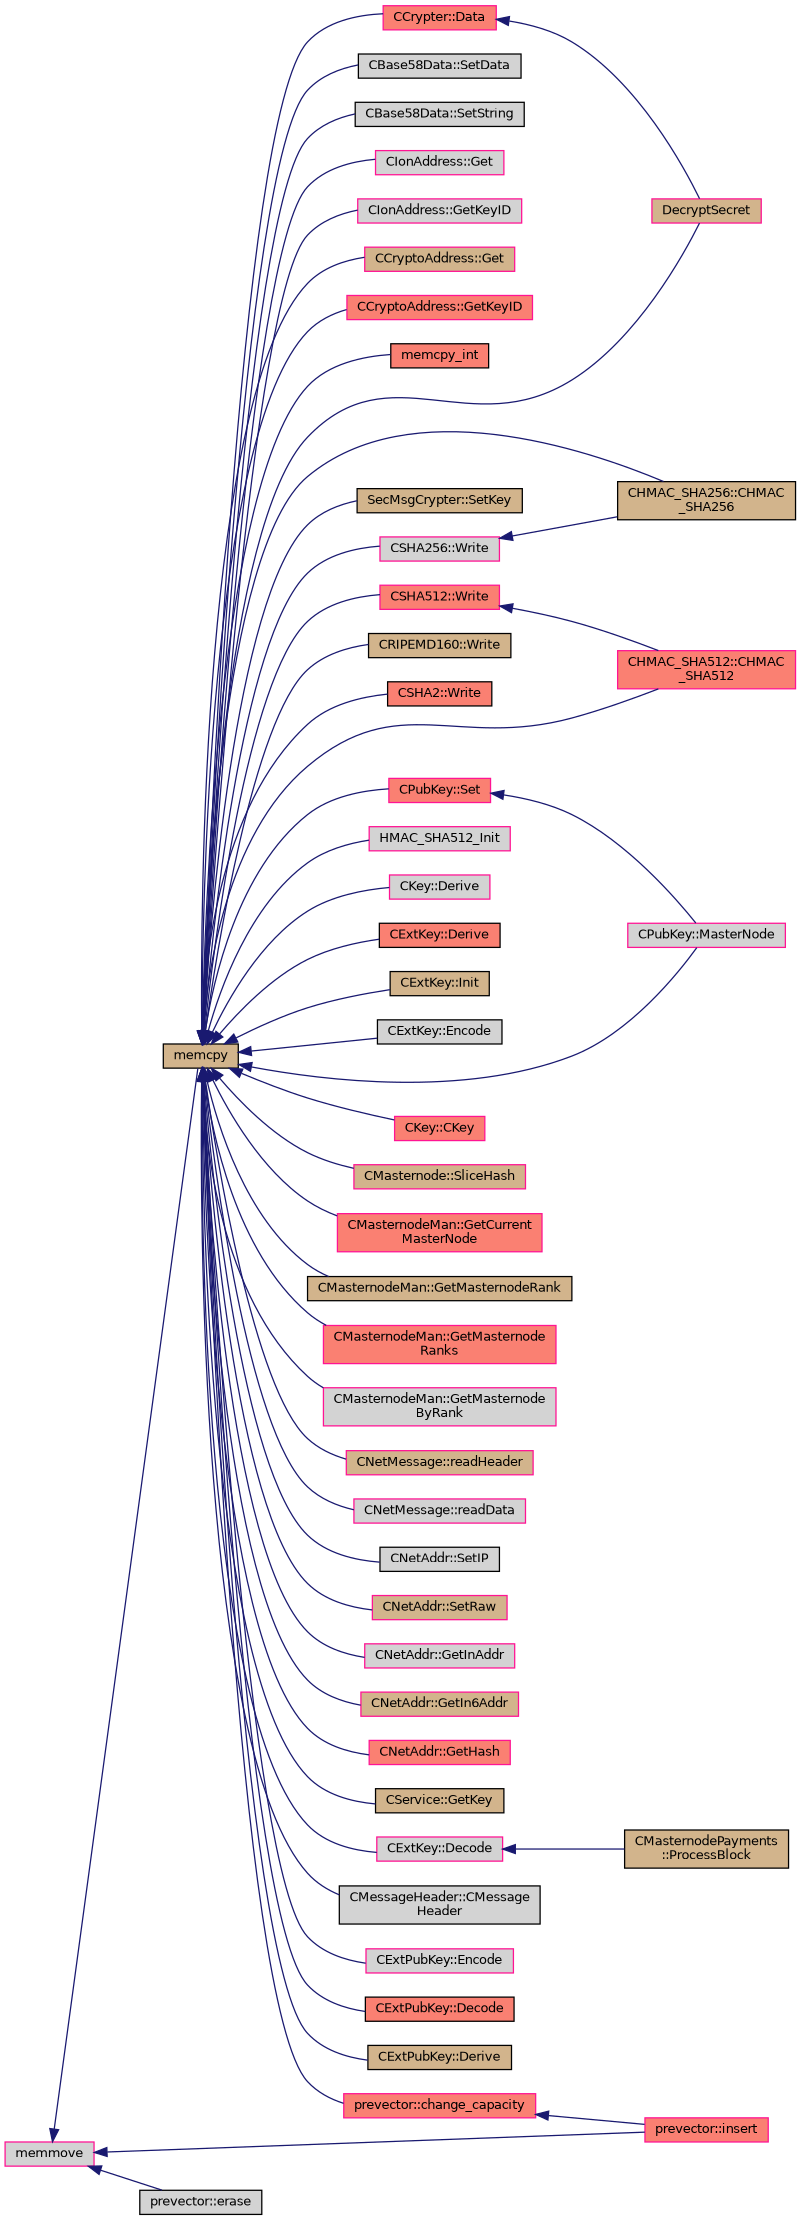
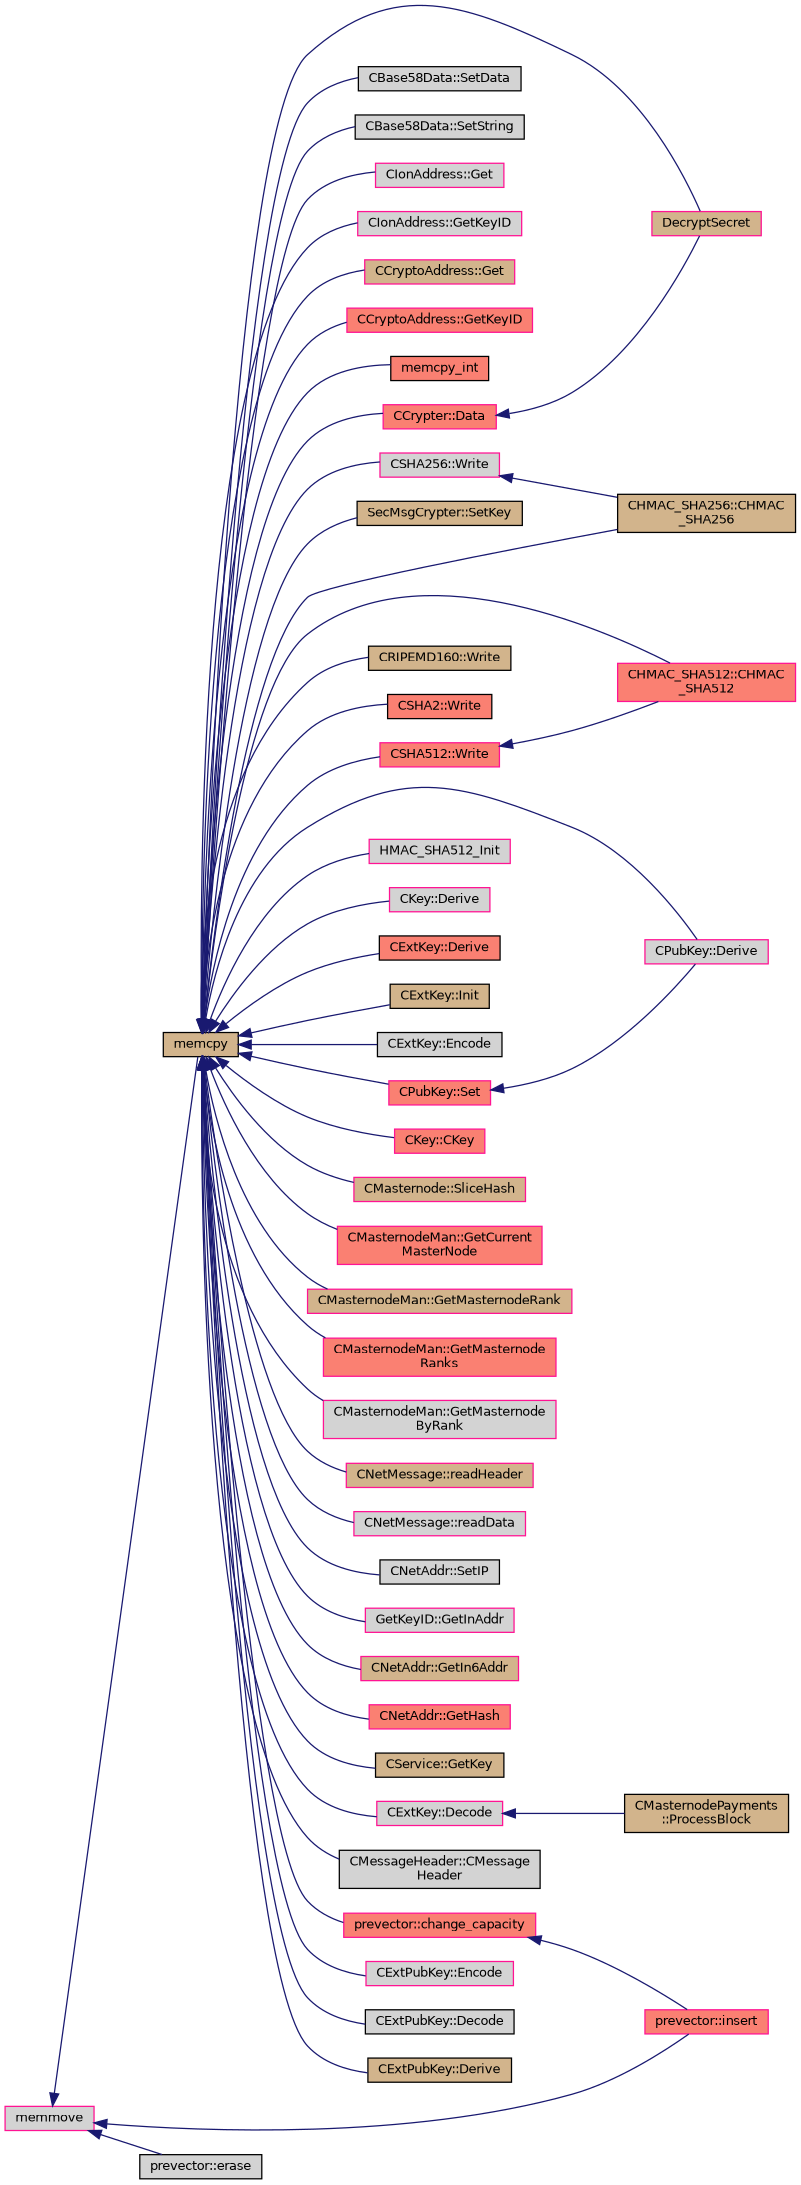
node "CPubKey::MasterNode": label "CPubKey::MasterNode" -> "CPubKey::Derive"
node "CMasternodeMan::GetMasternodeRank": color black -> deeppink
node "CNetAddr::SetRaw": removed
node "CNetAddr::GetInAddr": label "CNetAddr::GetInAddr" -> "GetKeyID::GetInAddr"
node "CExtPubKey::Decode": fillcolor salmon -> lightgrey
